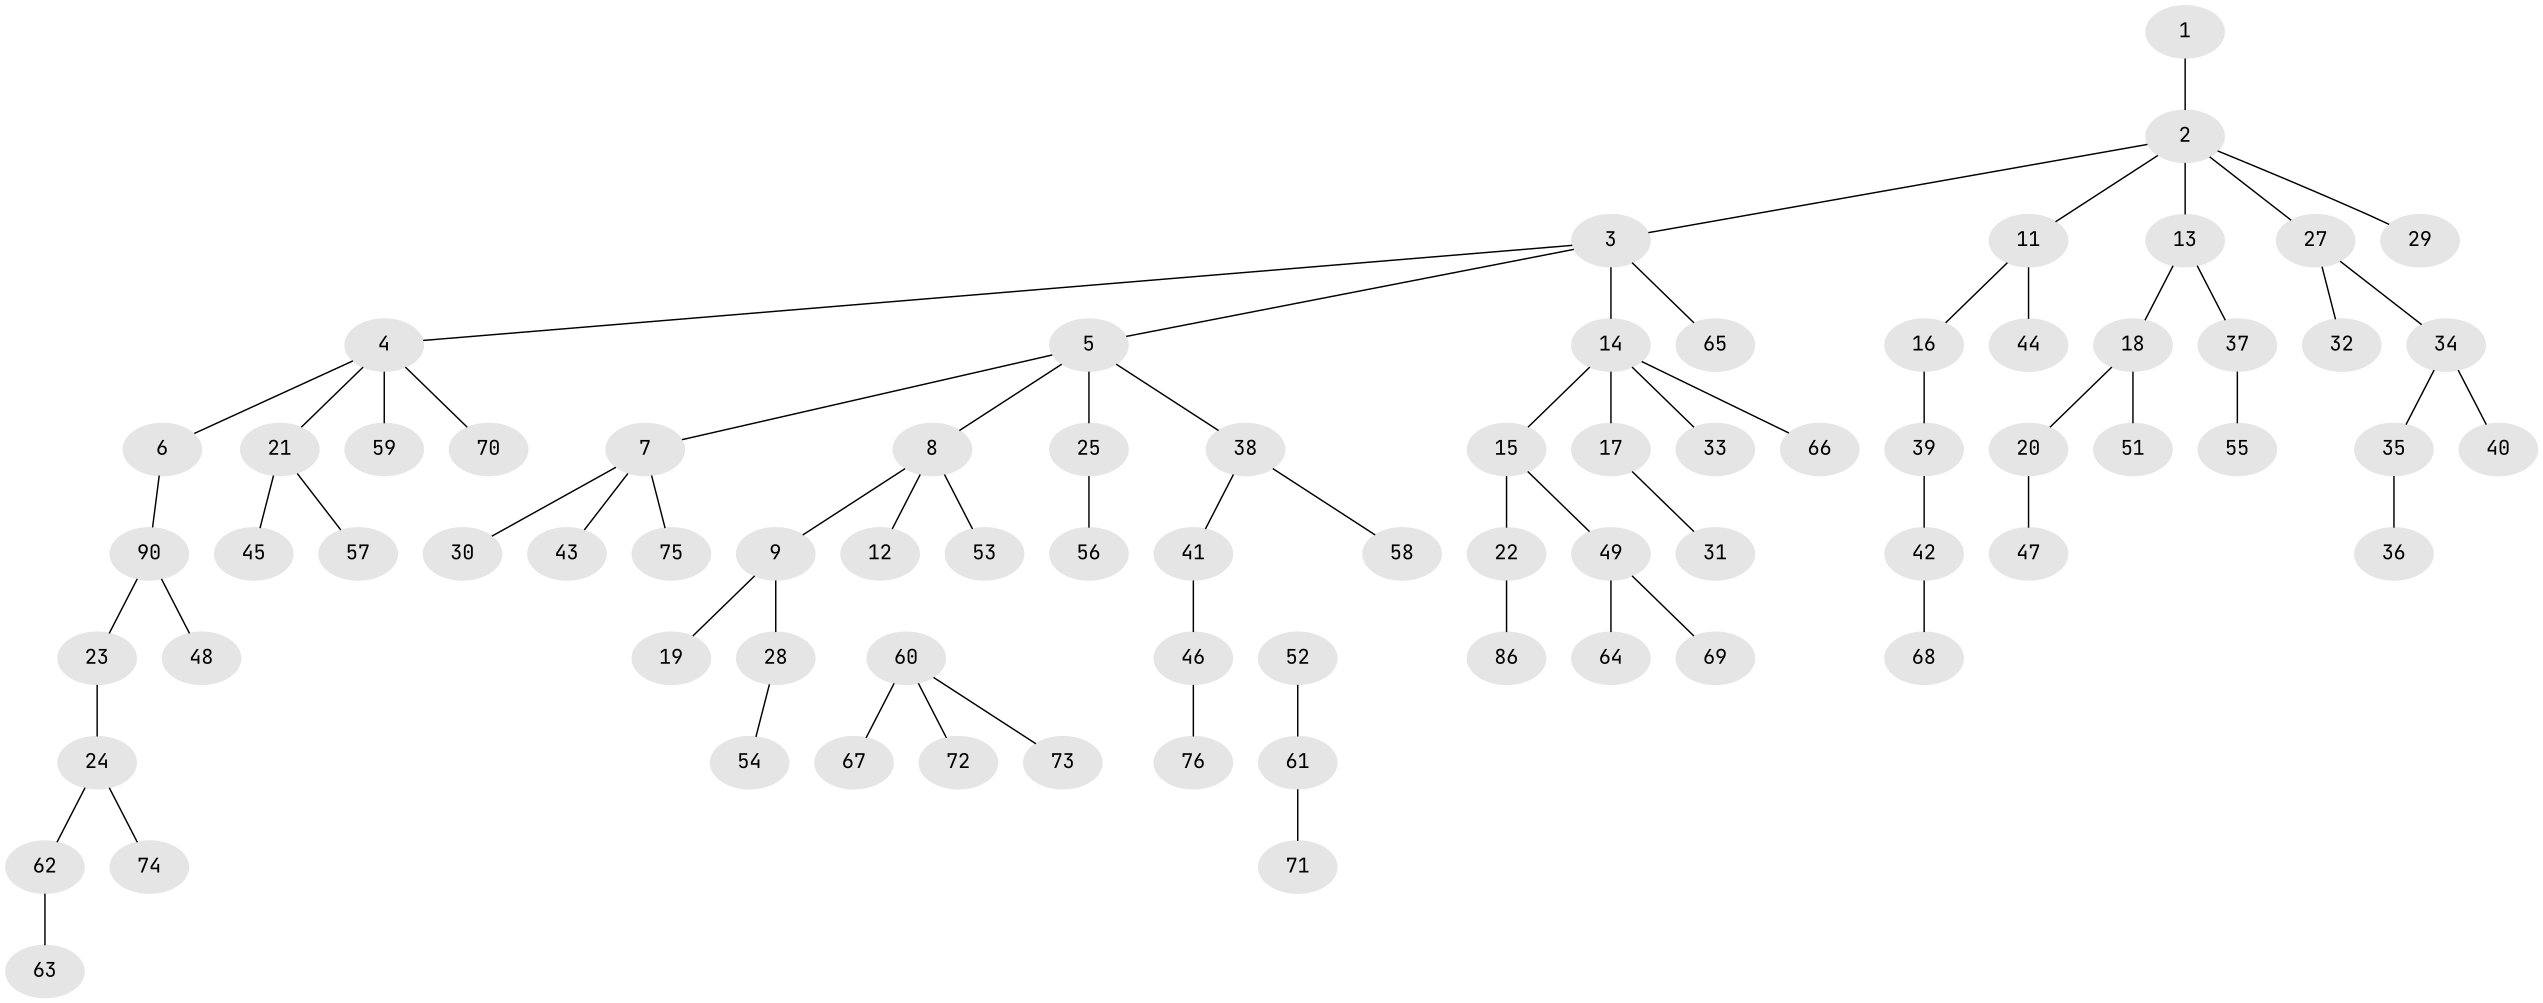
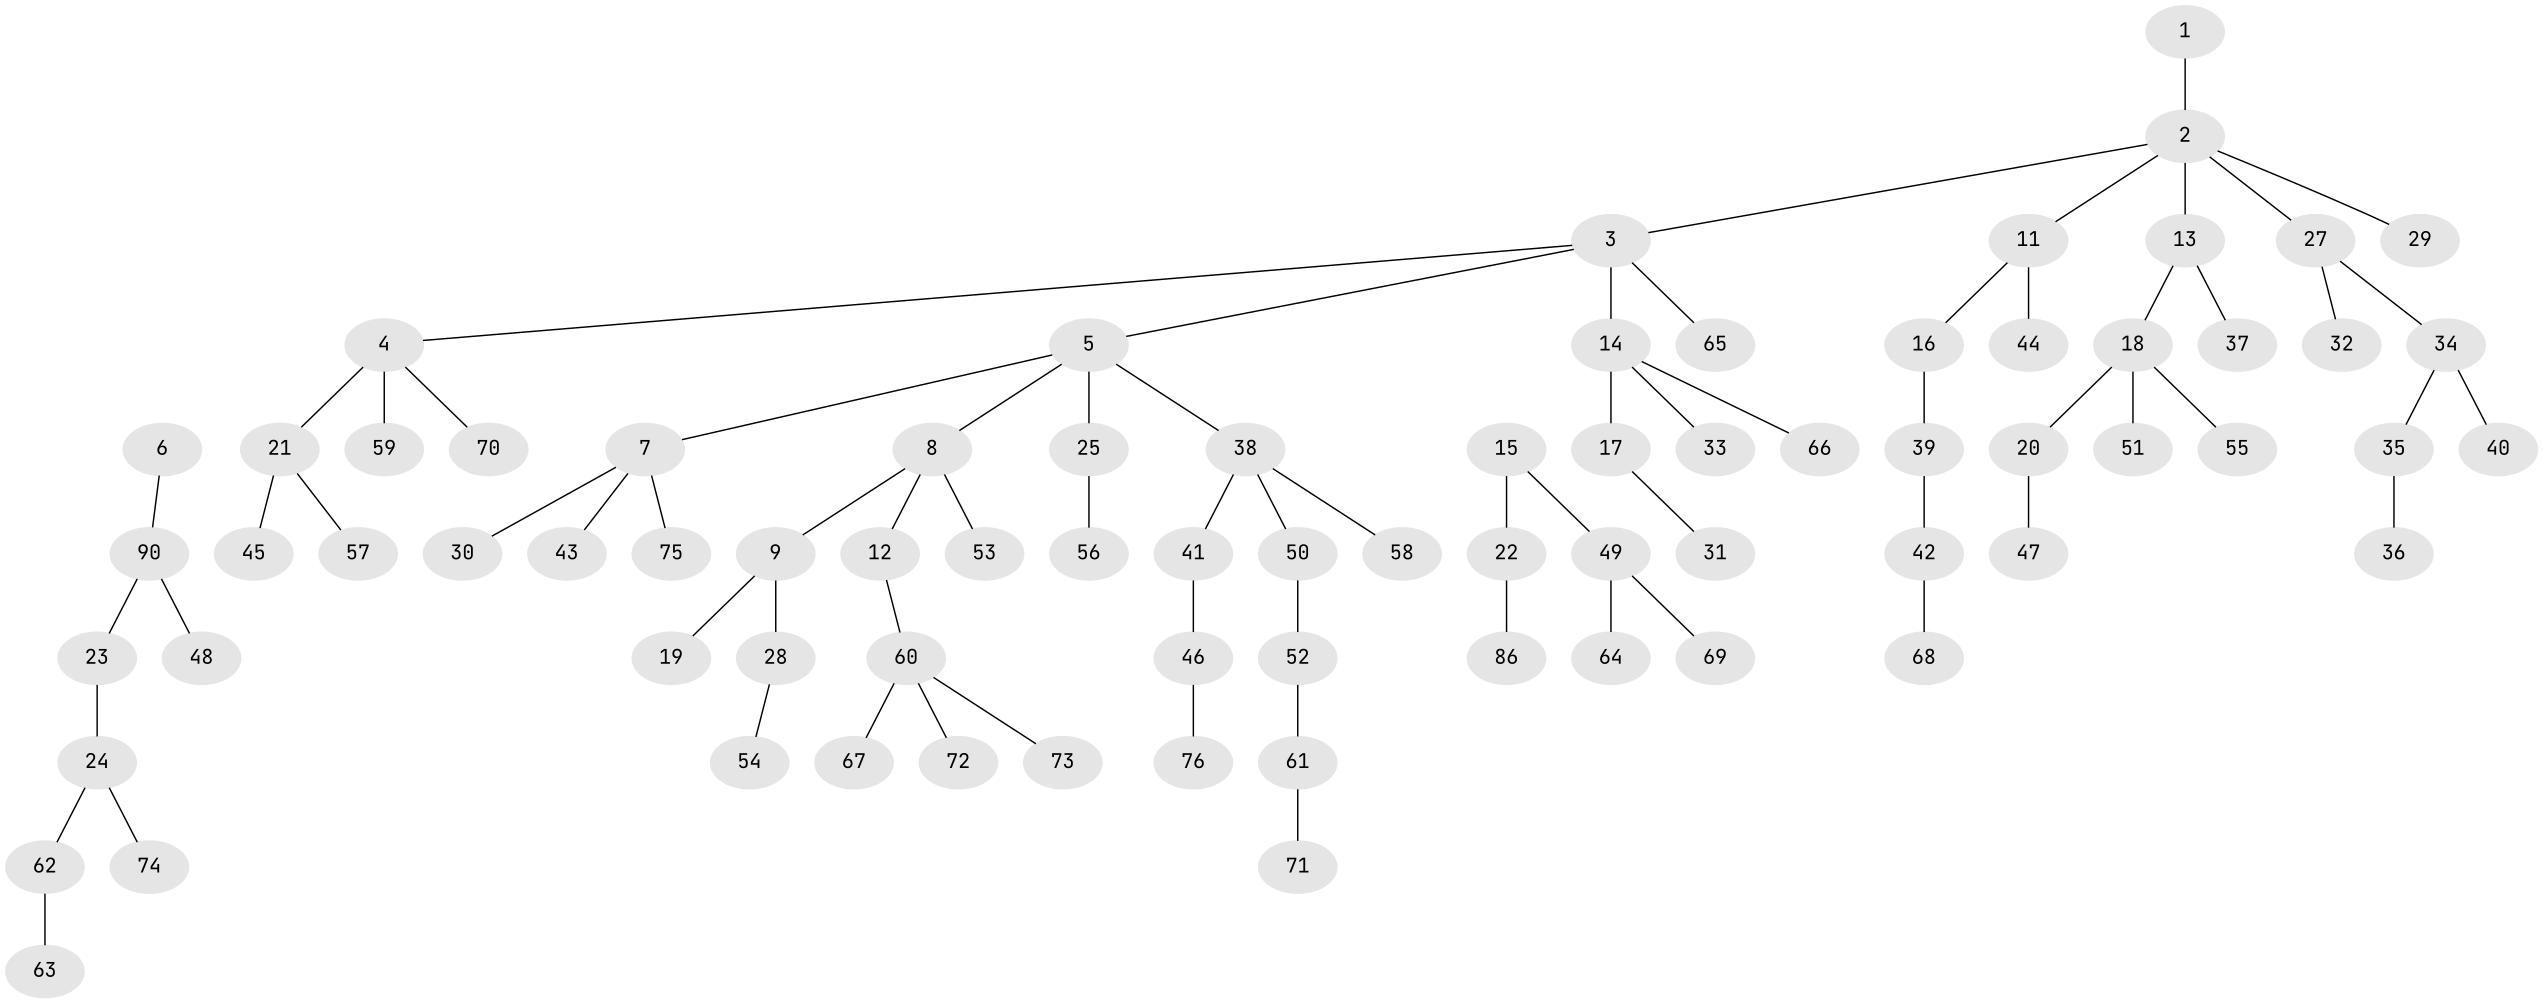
edge "4" -- "6": removed
edge "14" -- "15": removed
edge "37" -- "55": now "18" -- "55"
node "50": added
edge "12" -- "60": added
